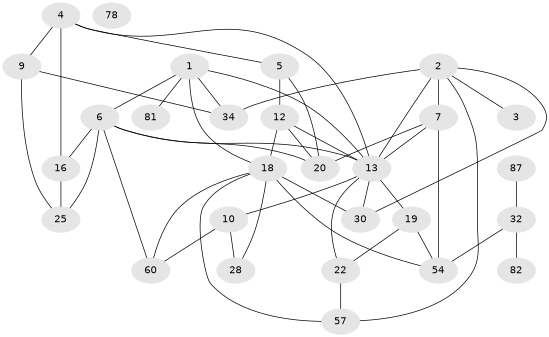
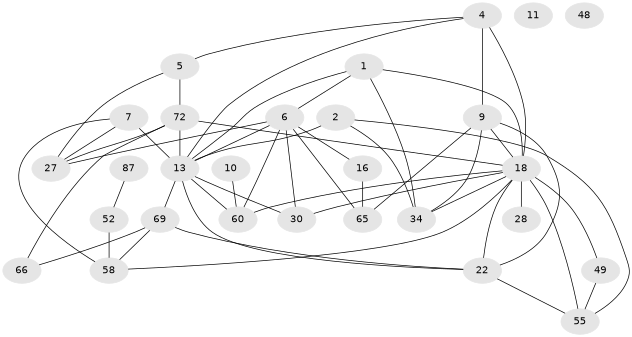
node "78": label "78" -> "48"
node "11": added
edge "4" -- "16": now "4" -- "18"
edge "2" -- "7": removed
node "81": removed
node "12": label "12" -> "72"
node "3": removed
edge "2" -- "30": now "6" -- "30"
edge "9" -- "18": added
node "20": label "20" -> "27"
edge "9" -- "22": added
edge "18" -- "34": added
edge "13" -- "10": now "13" -- "60"
edge "18" -- "22": added
node "25": label "25" -> "65"
node "19": label "19" -> "69"
node "32": label "32" -> "52"
edge "10" -- "28": removed
node "66": added
node "54": label "54" -> "58"
node "82": removed
node "49": added
node "57": label "57" -> "55"
